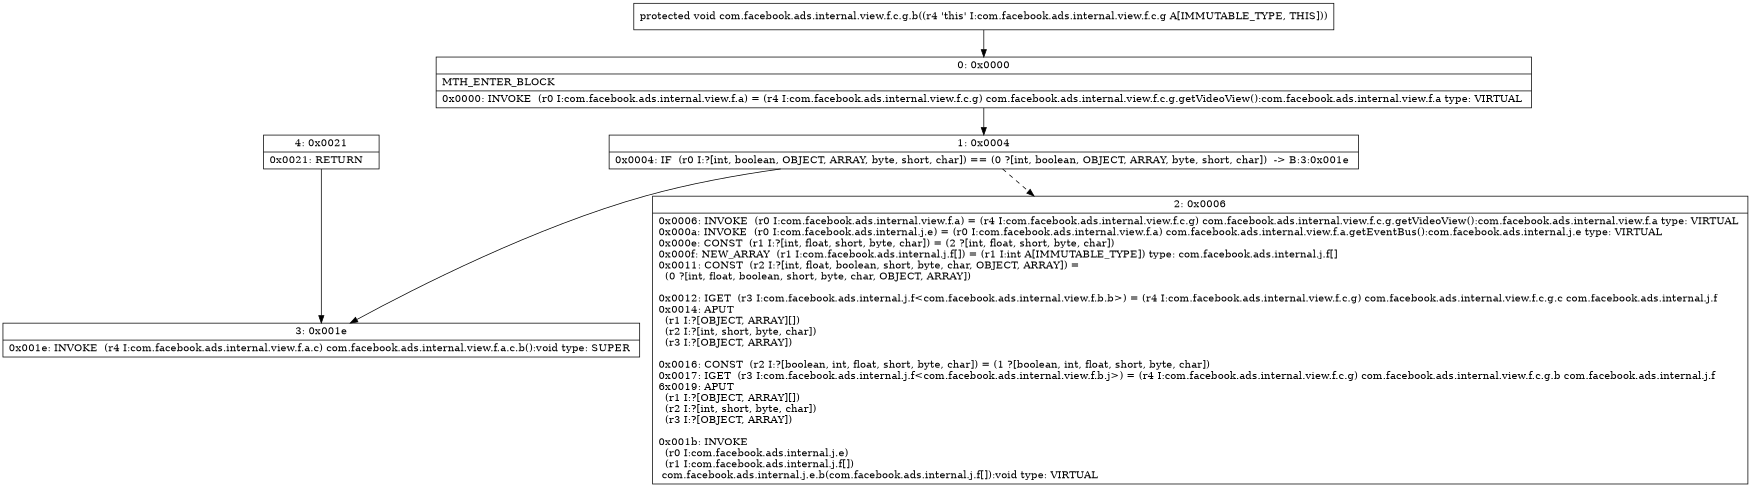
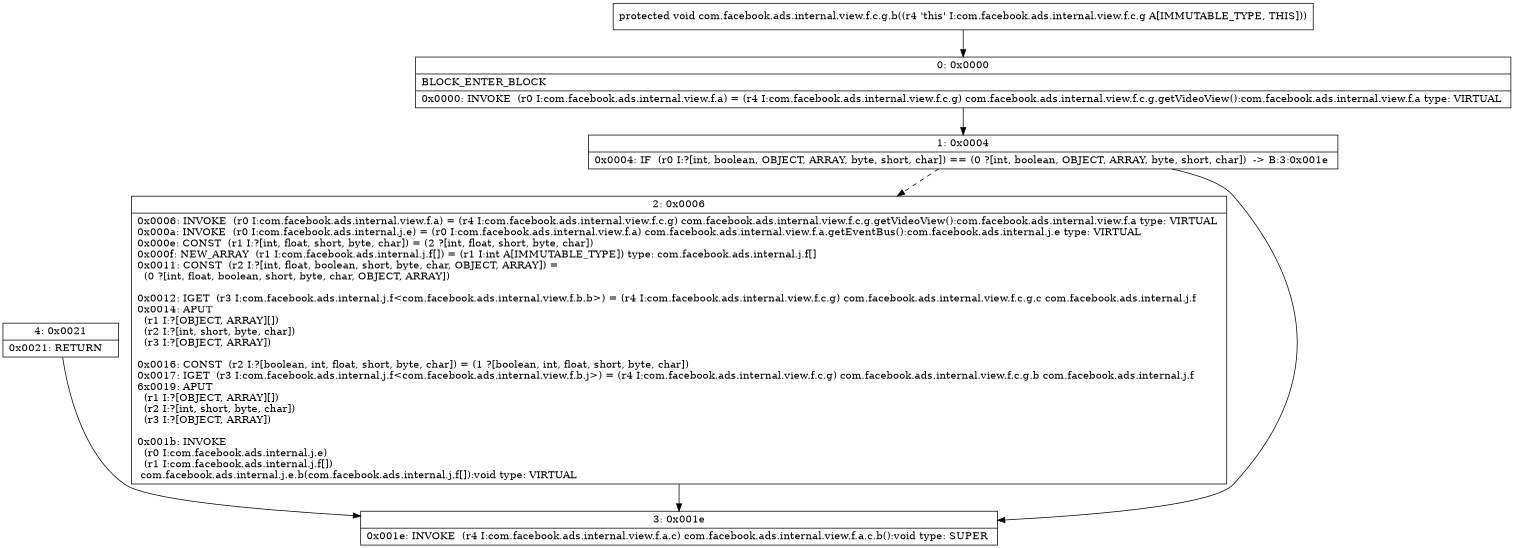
node "0: 0x0000": text "MTH_ENTER_BLOCK" -> "BLOCK_ENTER_BLOCK"
edge "2: 0x0006" -> "3: 0x001e": added
